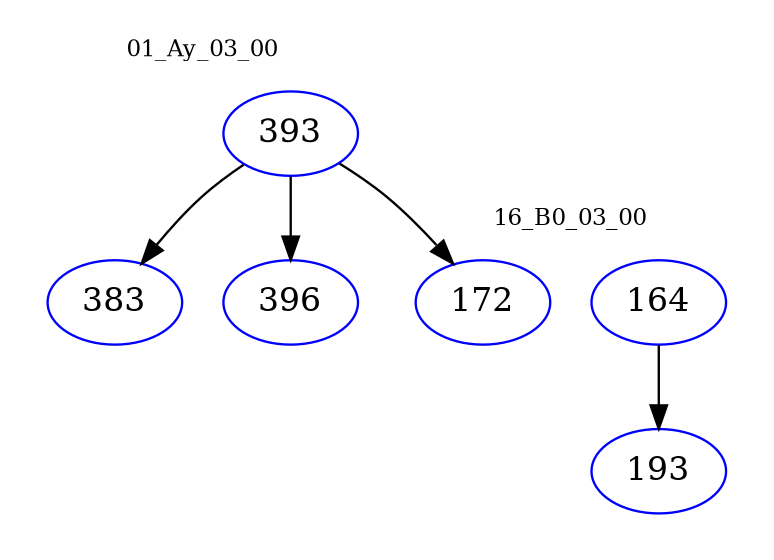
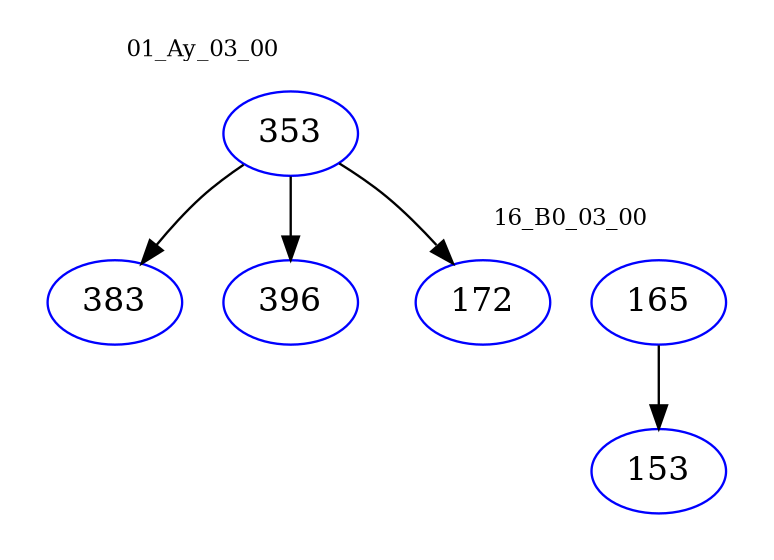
node "393": label "393" -> "353"
node "164": label "164" -> "165"
node "193": label "193" -> "153"
